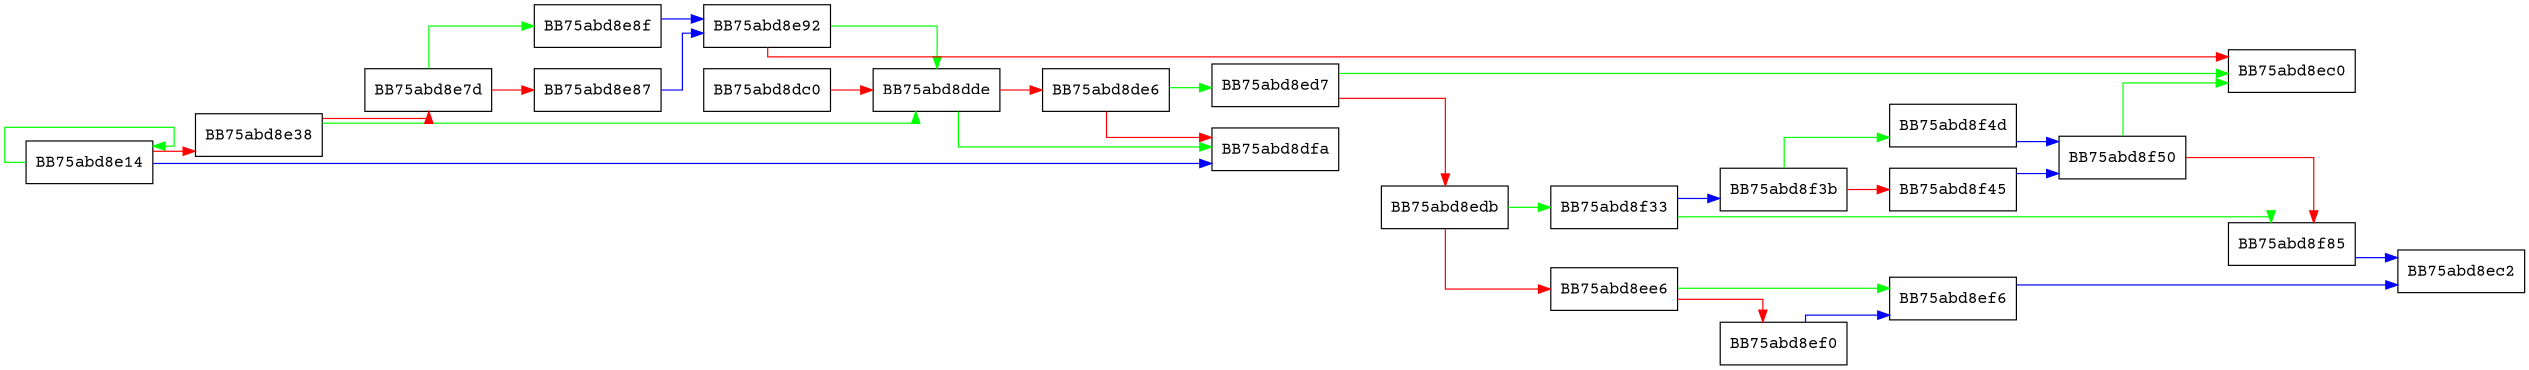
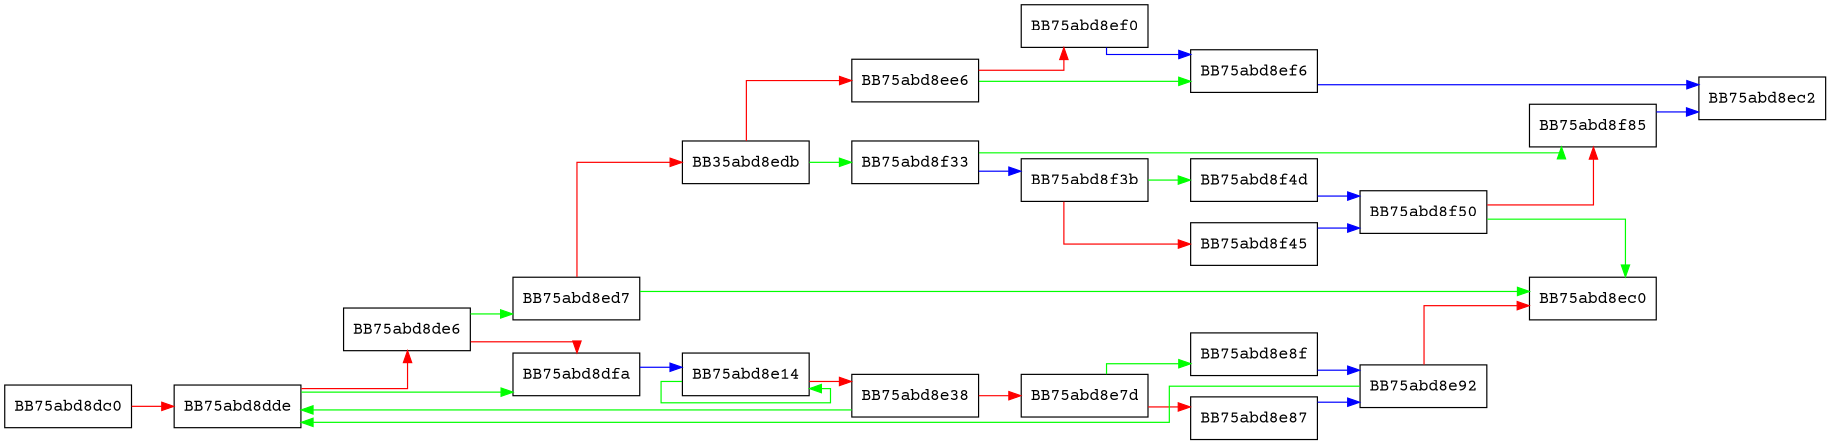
edge "BB75abd8e14" -> "BB75abd8dfa": reversed
node "BB75abd8edb": label "BB75abd8edb" -> "BB35abd8edb"
